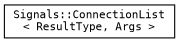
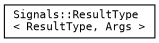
node "Signals::ConnectionList < ResultType, Args >": label "Signals::ConnectionList < ResultType, Args >" -> "Signals::ResultType < ResultType, Args >"
